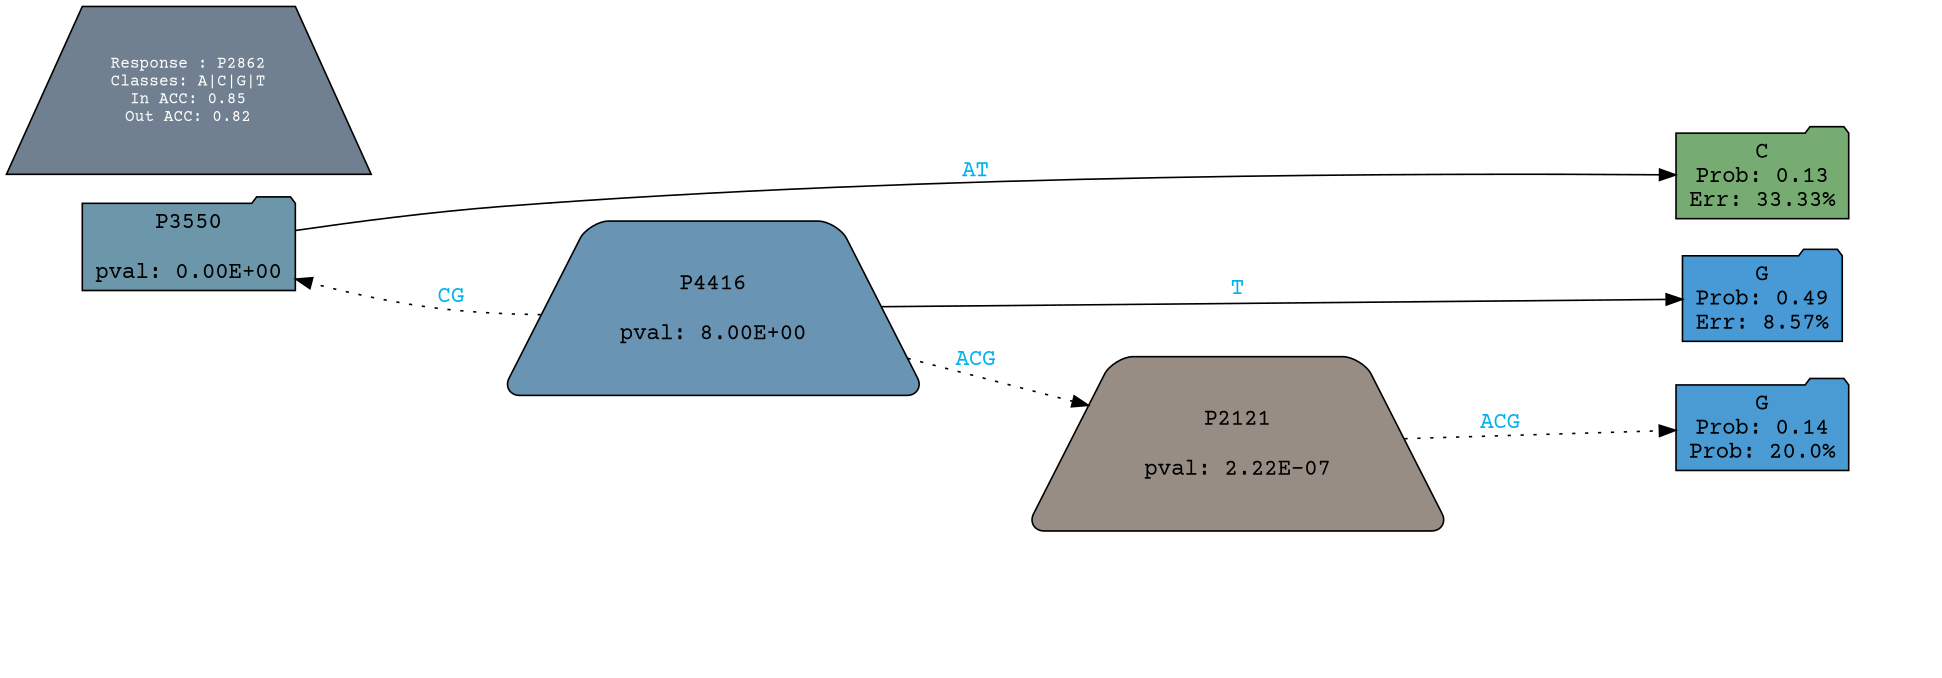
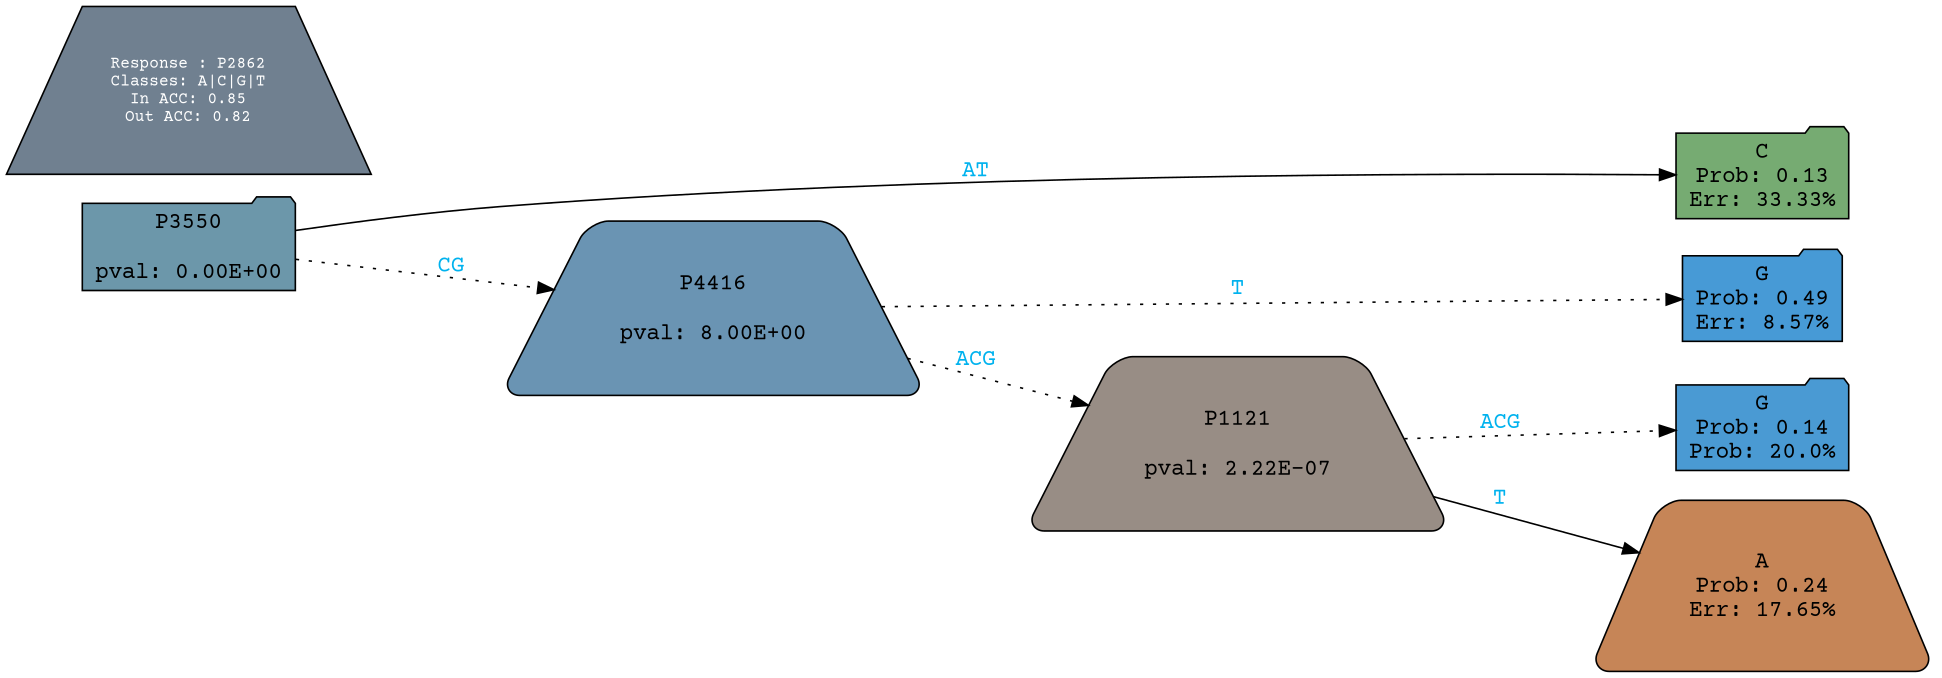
edge "P4416 pval: 8.00E+00" -> "G Prob: 0.49 Err: 8.57%": style solid -> dotted
edge "P4416 pval: 8.00E+00" -> "P3550 pval: 0.00E+00": reversed
node "P2121 pval: 2.22E-07": label "P2121 pval: 2.22E-07" -> "P1121 pval: 2.22E-07"
node "A Prob: 0.24 Err: 17.65%": added
